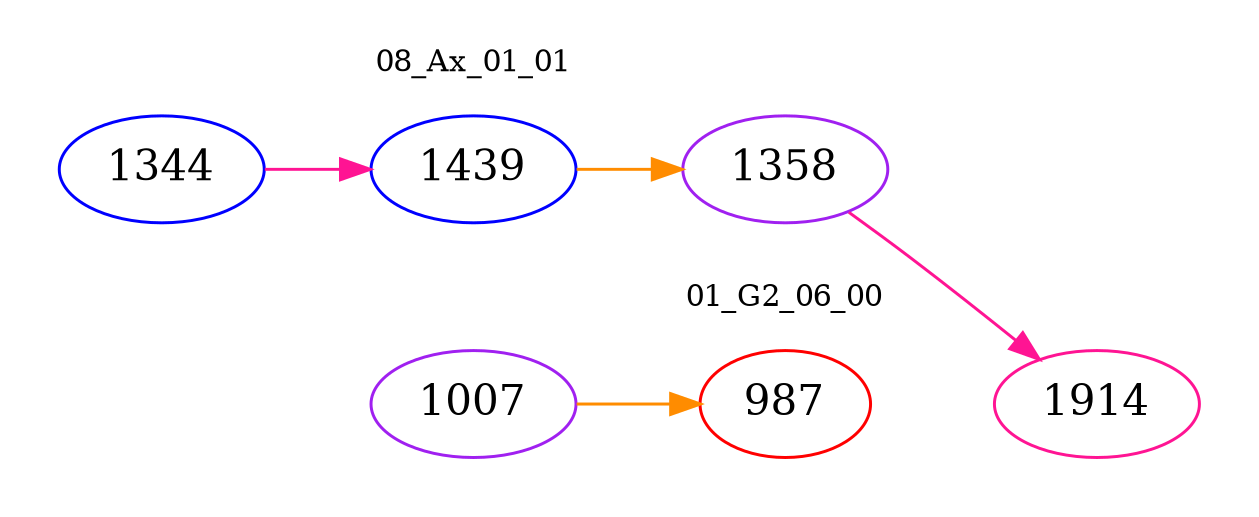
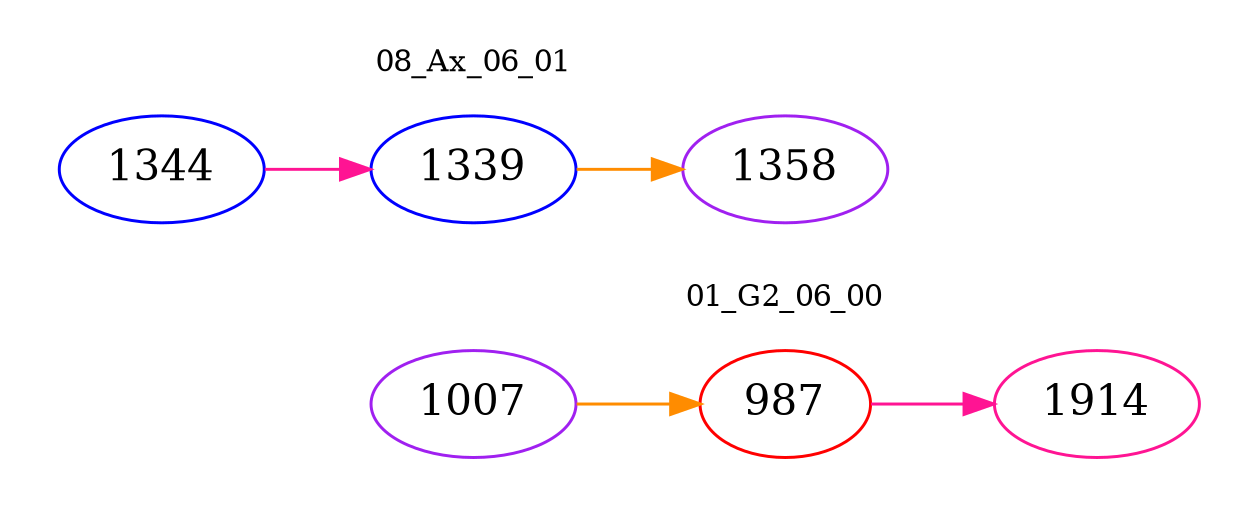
cluster "08_Ax_01_01": label "08_Ax_01_01" -> "08_Ax_06_01"
node "1439": label "1439" -> "1339"
edge "1358" -> "1914": now "987" -> "1914"
